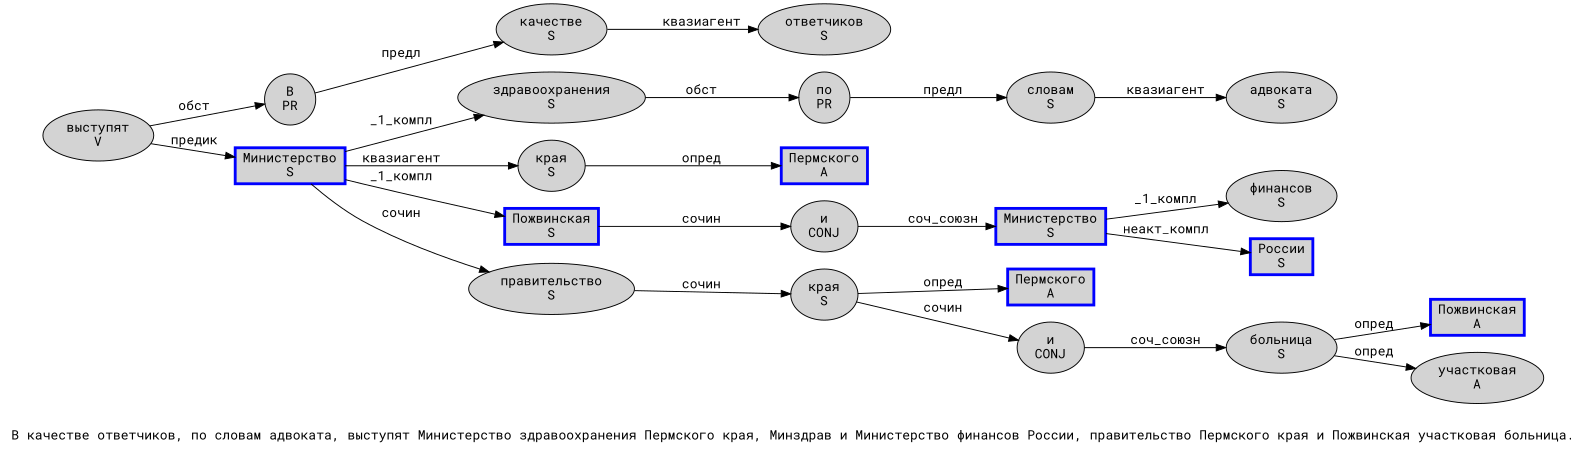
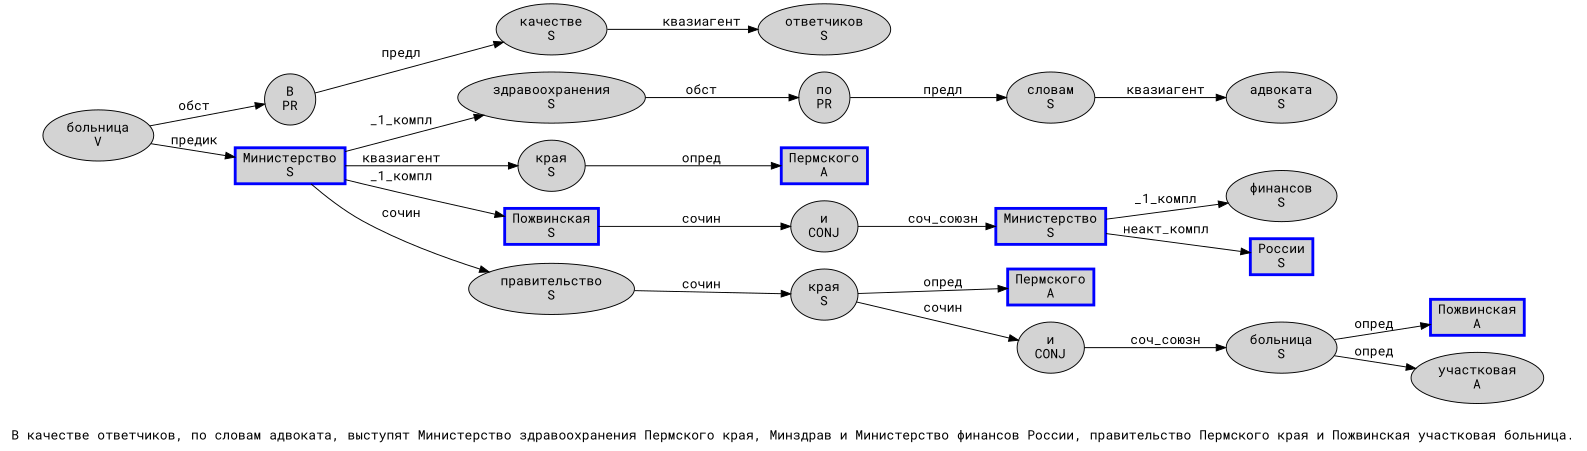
node "выступят V": label "выступят V" -> "больница V"
